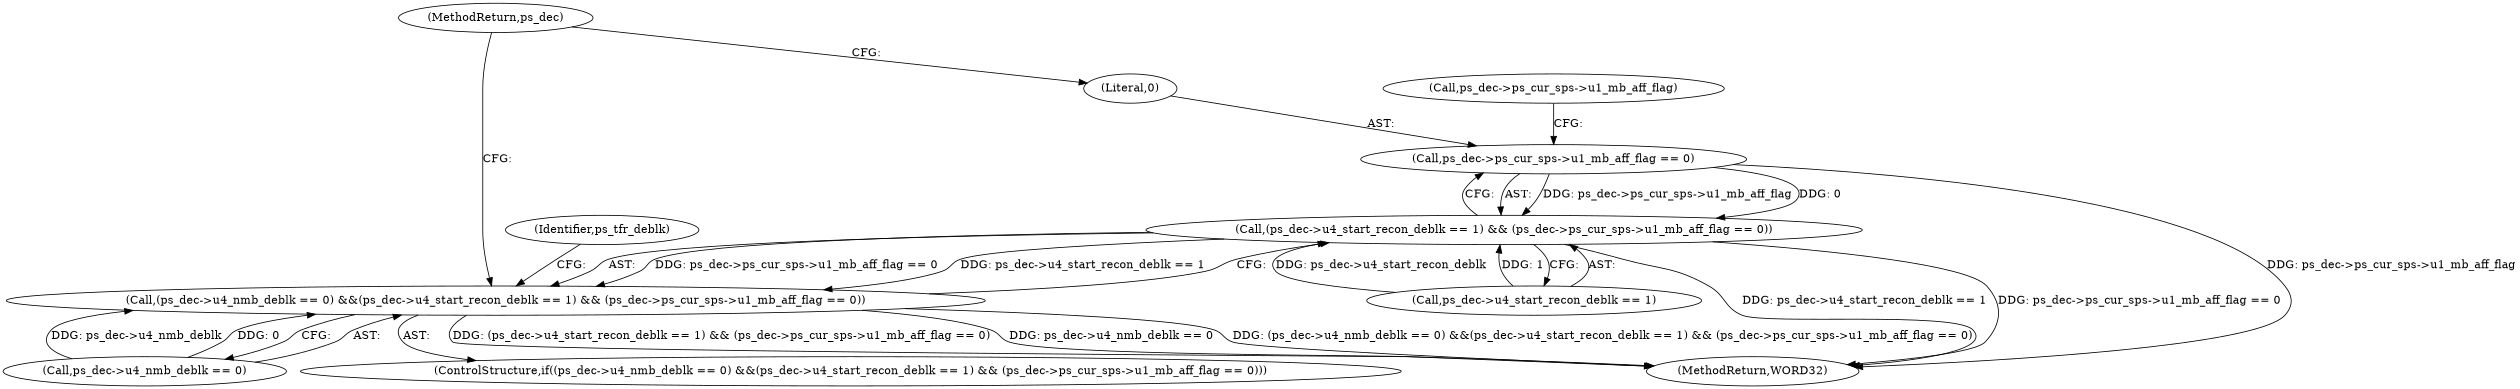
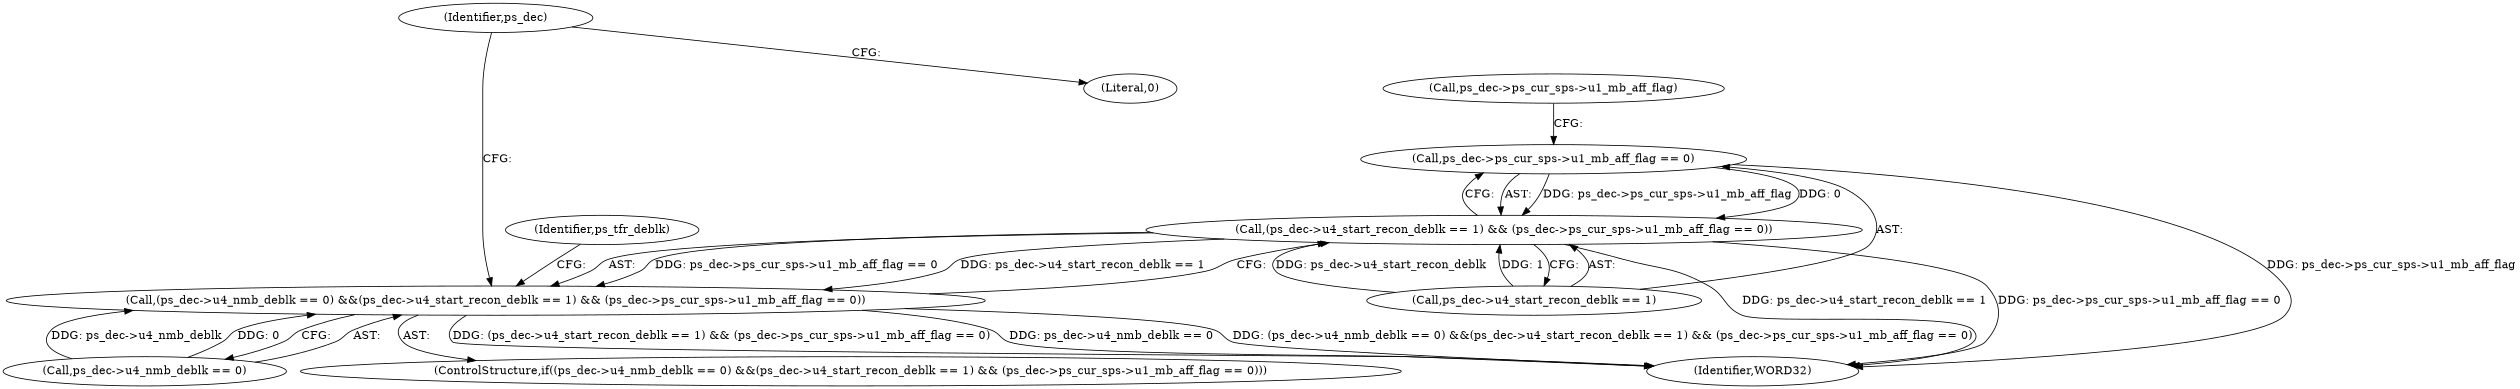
node "(MethodReturn,ps_dec)": label "(MethodReturn,ps_dec)" -> "(Identifier,ps_dec)"
edge "(Literal,0)" -> "(Call,ps_dec->ps_cur_sps->u1_mb_aff_flag == 0)": now "(Call,ps_dec->u4_start_recon_deblk == 1)" -> "(Call,ps_dec->ps_cur_sps->u1_mb_aff_flag == 0)"
node "(MethodReturn,WORD32)": label "(MethodReturn,WORD32)" -> "(Identifier,WORD32)"
